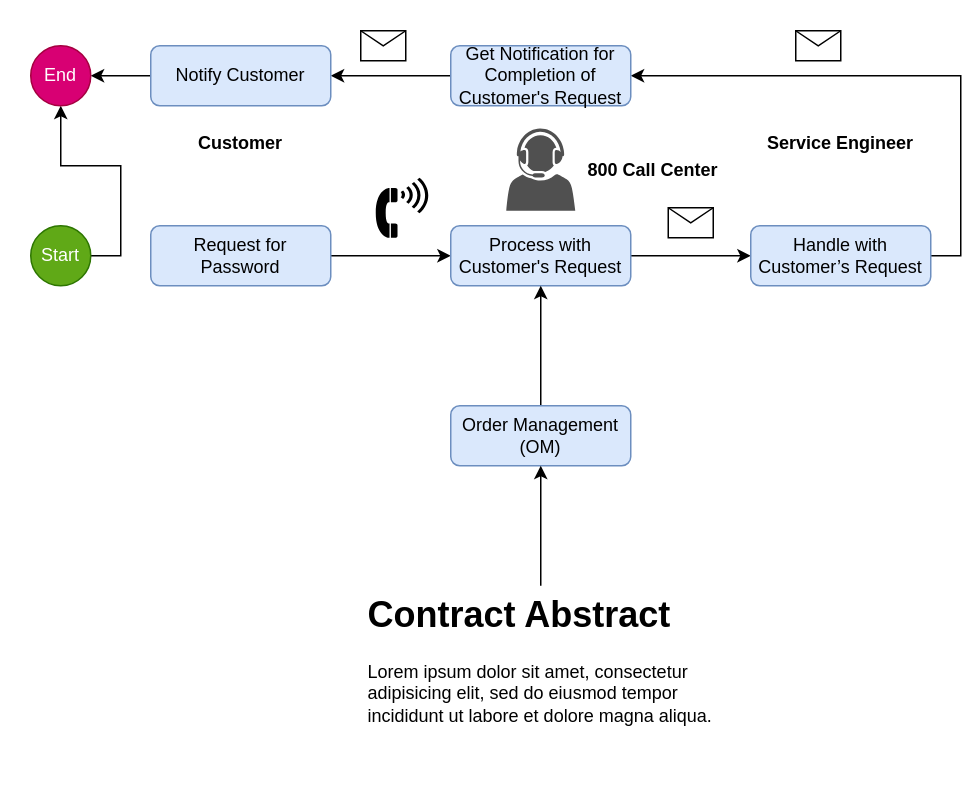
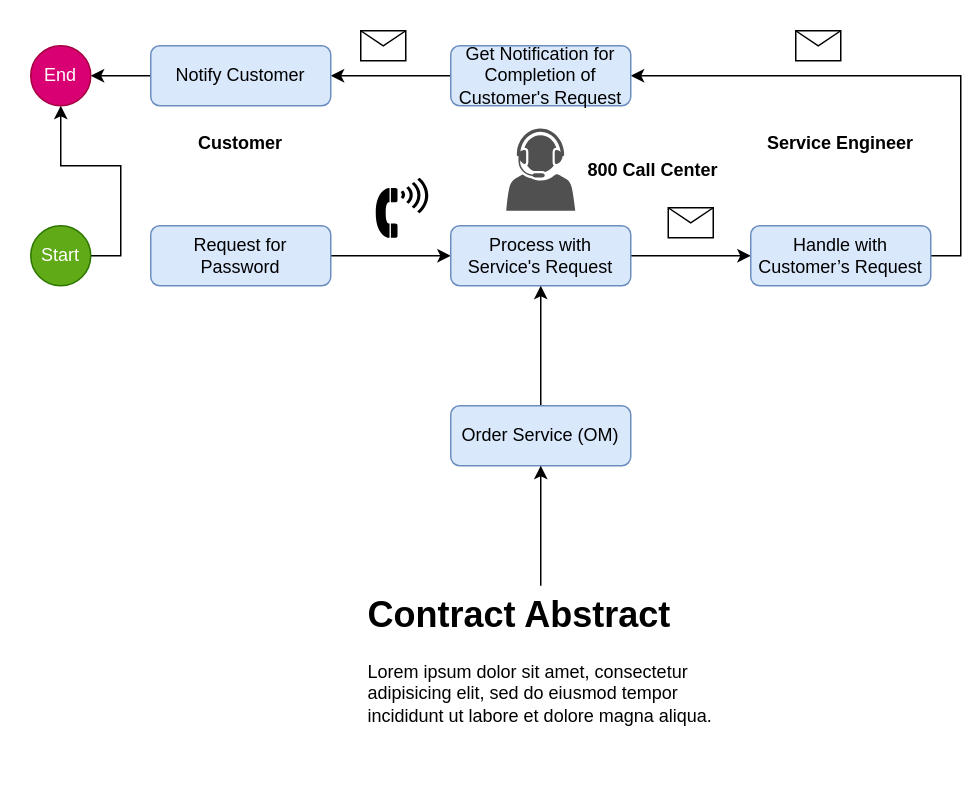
node "Process with Customer's Request": label "Process with Customer's Request" -> "Process with Service's Request"
node "Order Management (OM)": label "Order Management (OM)" -> "Order Service (OM)"
